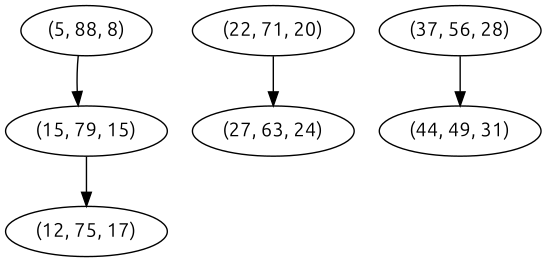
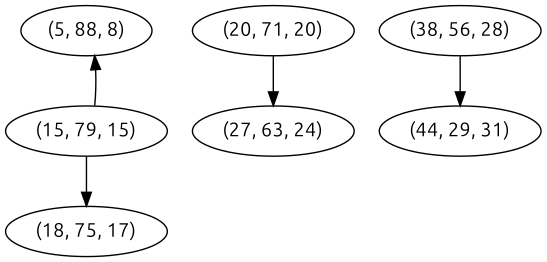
node "(22, 71, 20)": label "(22, 71, 20)" -> "(20, 71, 20)"
node "(37, 56, 28)": label "(37, 56, 28)" -> "(38, 56, 28)"
edge "(5, 88, 8)" -> "(15, 79, 15)": reversed
node "(44, 49, 31)": label "(44, 49, 31)" -> "(44, 29, 31)"
node "(12, 75, 17)": label "(12, 75, 17)" -> "(18, 75, 17)"
